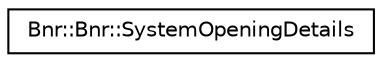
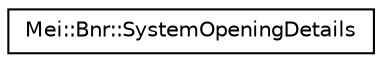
node "Bnr::Bnr::SystemOpeningDetails": label "Bnr::Bnr::SystemOpeningDetails" -> "Mei::Bnr::SystemOpeningDetails"
